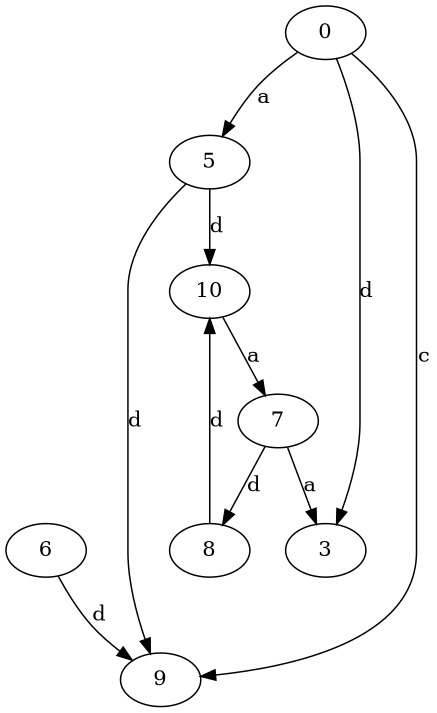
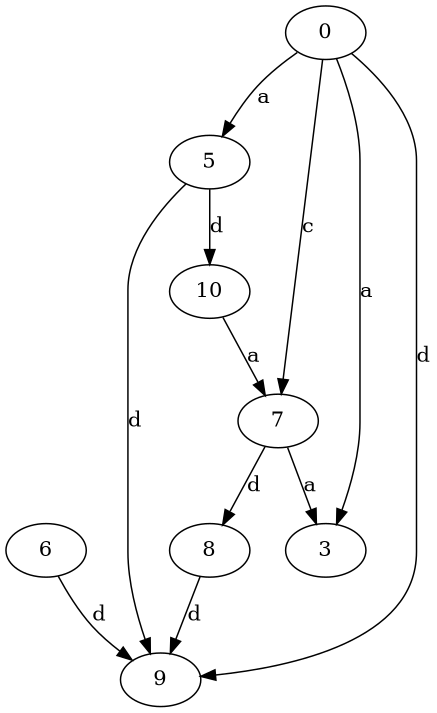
edge "0" -> "7": added, label "c"
edge "0" -> "3": label "d" -> "a"
edge "0" -> "9": label "c" -> "d"
edge "8" -> "10": now "8" -> "9"
